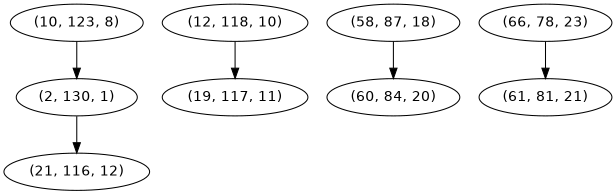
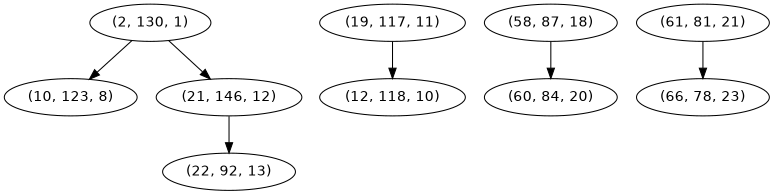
edge "(10, 123, 8)" -> "(2, 130, 1)": reversed
edge "(12, 118, 10)" -> "(19, 117, 11)": reversed
edge "(66, 78, 23)" -> "(61, 81, 21)": reversed
node "(21, 116, 12)": label "(21, 116, 12)" -> "(21, 146, 12)"
node "(22, 92, 13)": added
